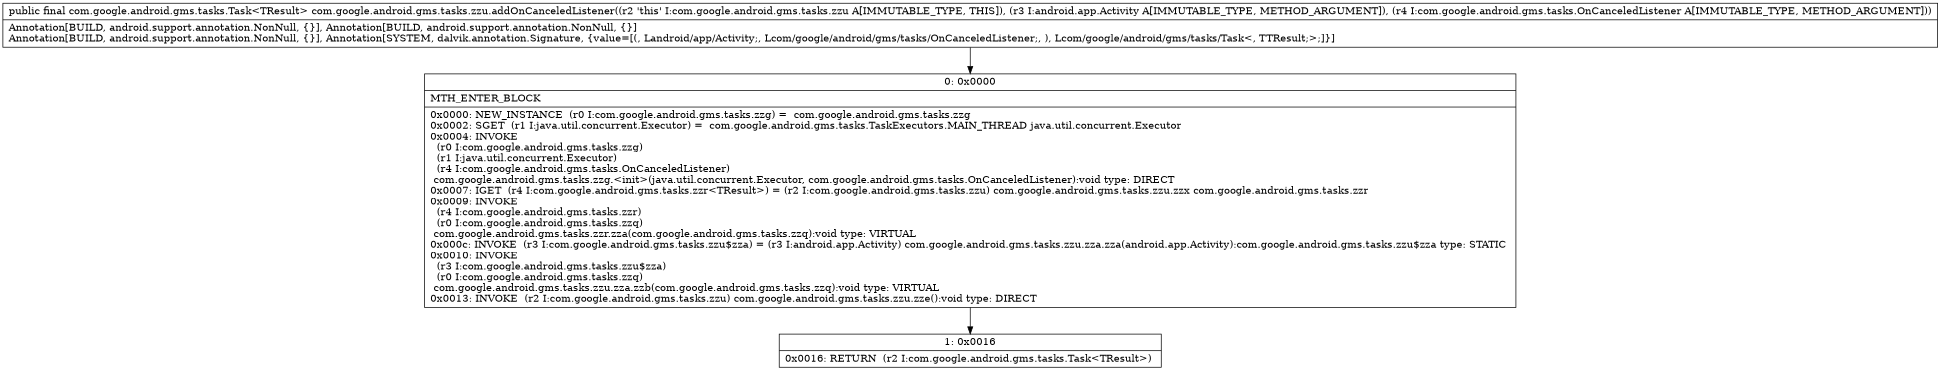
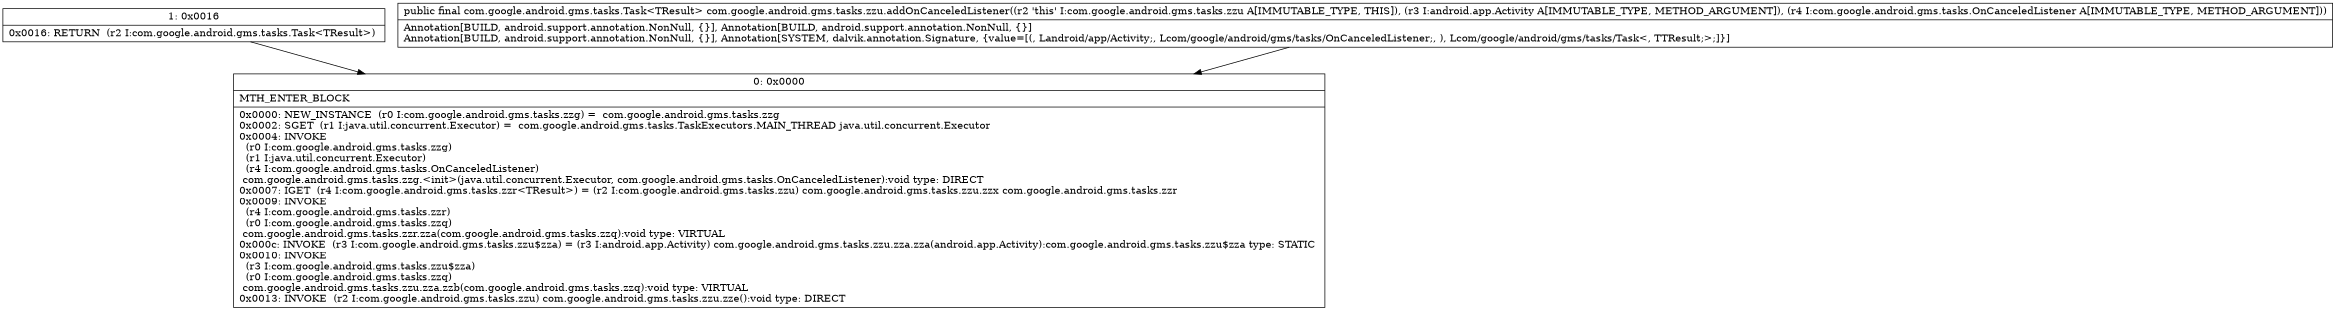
edge "0: 0x0000" -> "1: 0x0016": reversed
